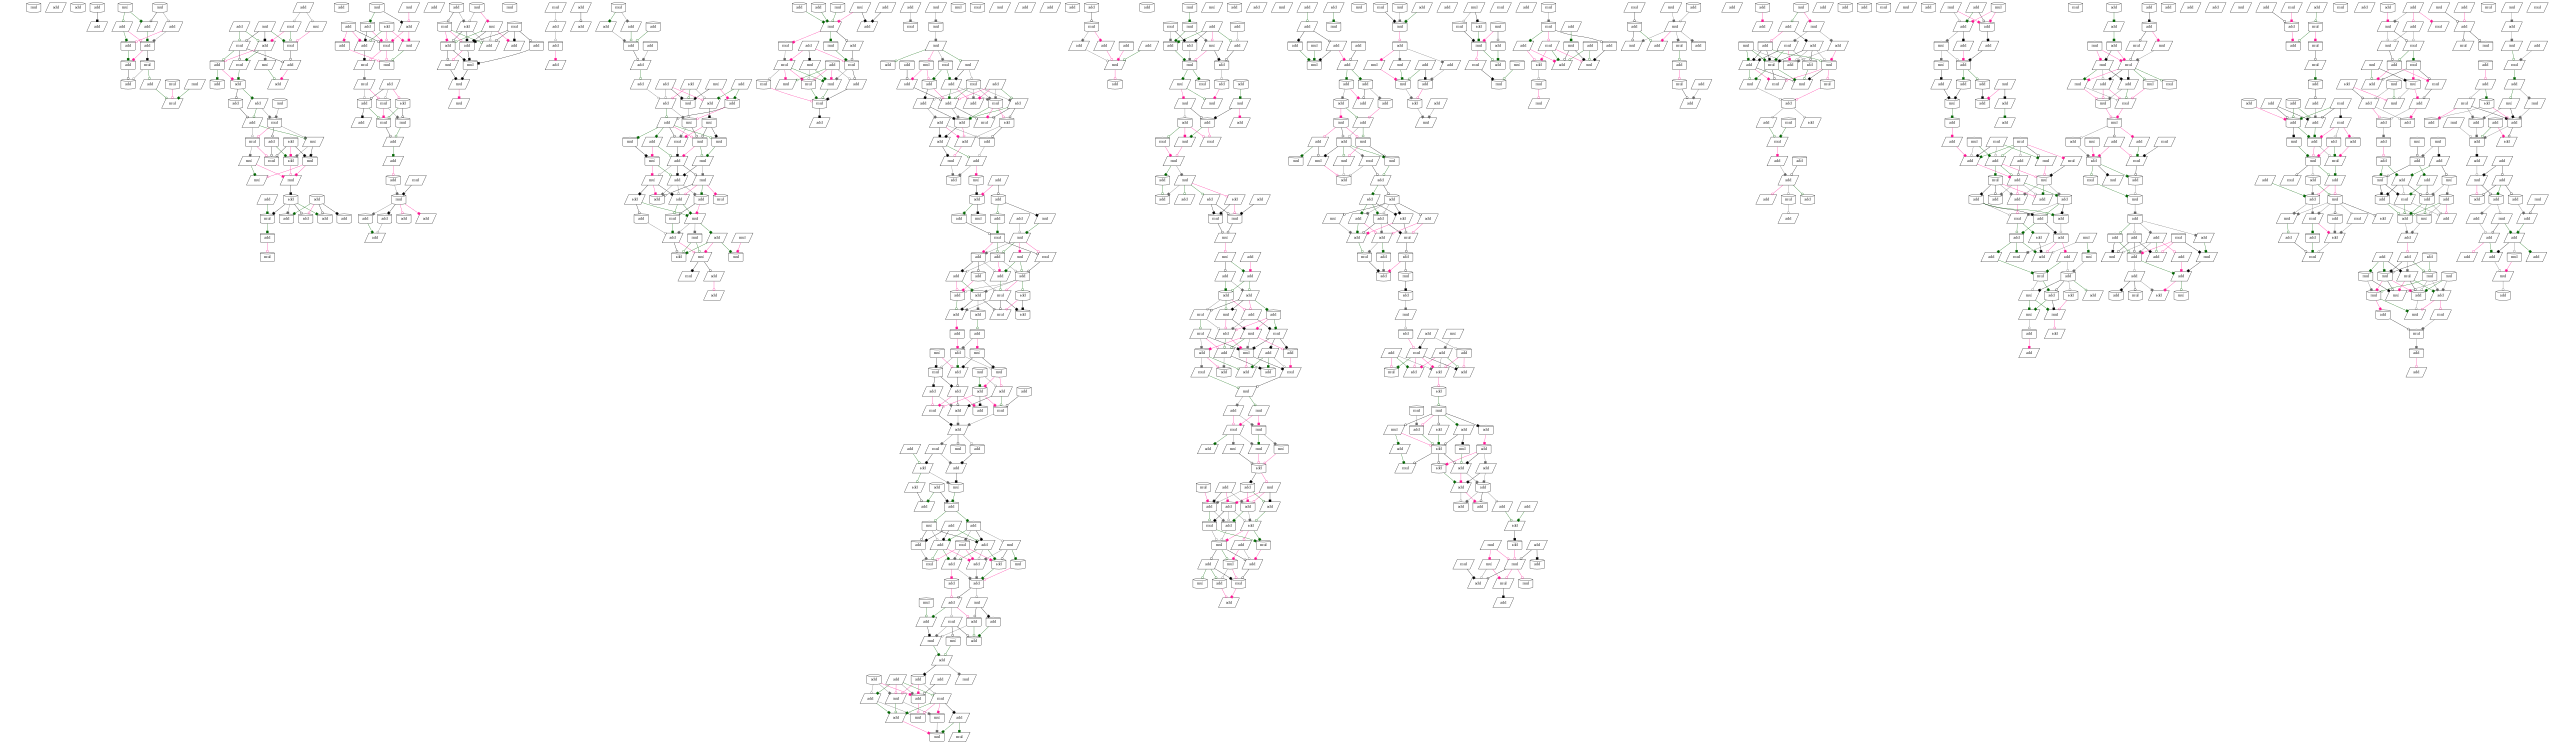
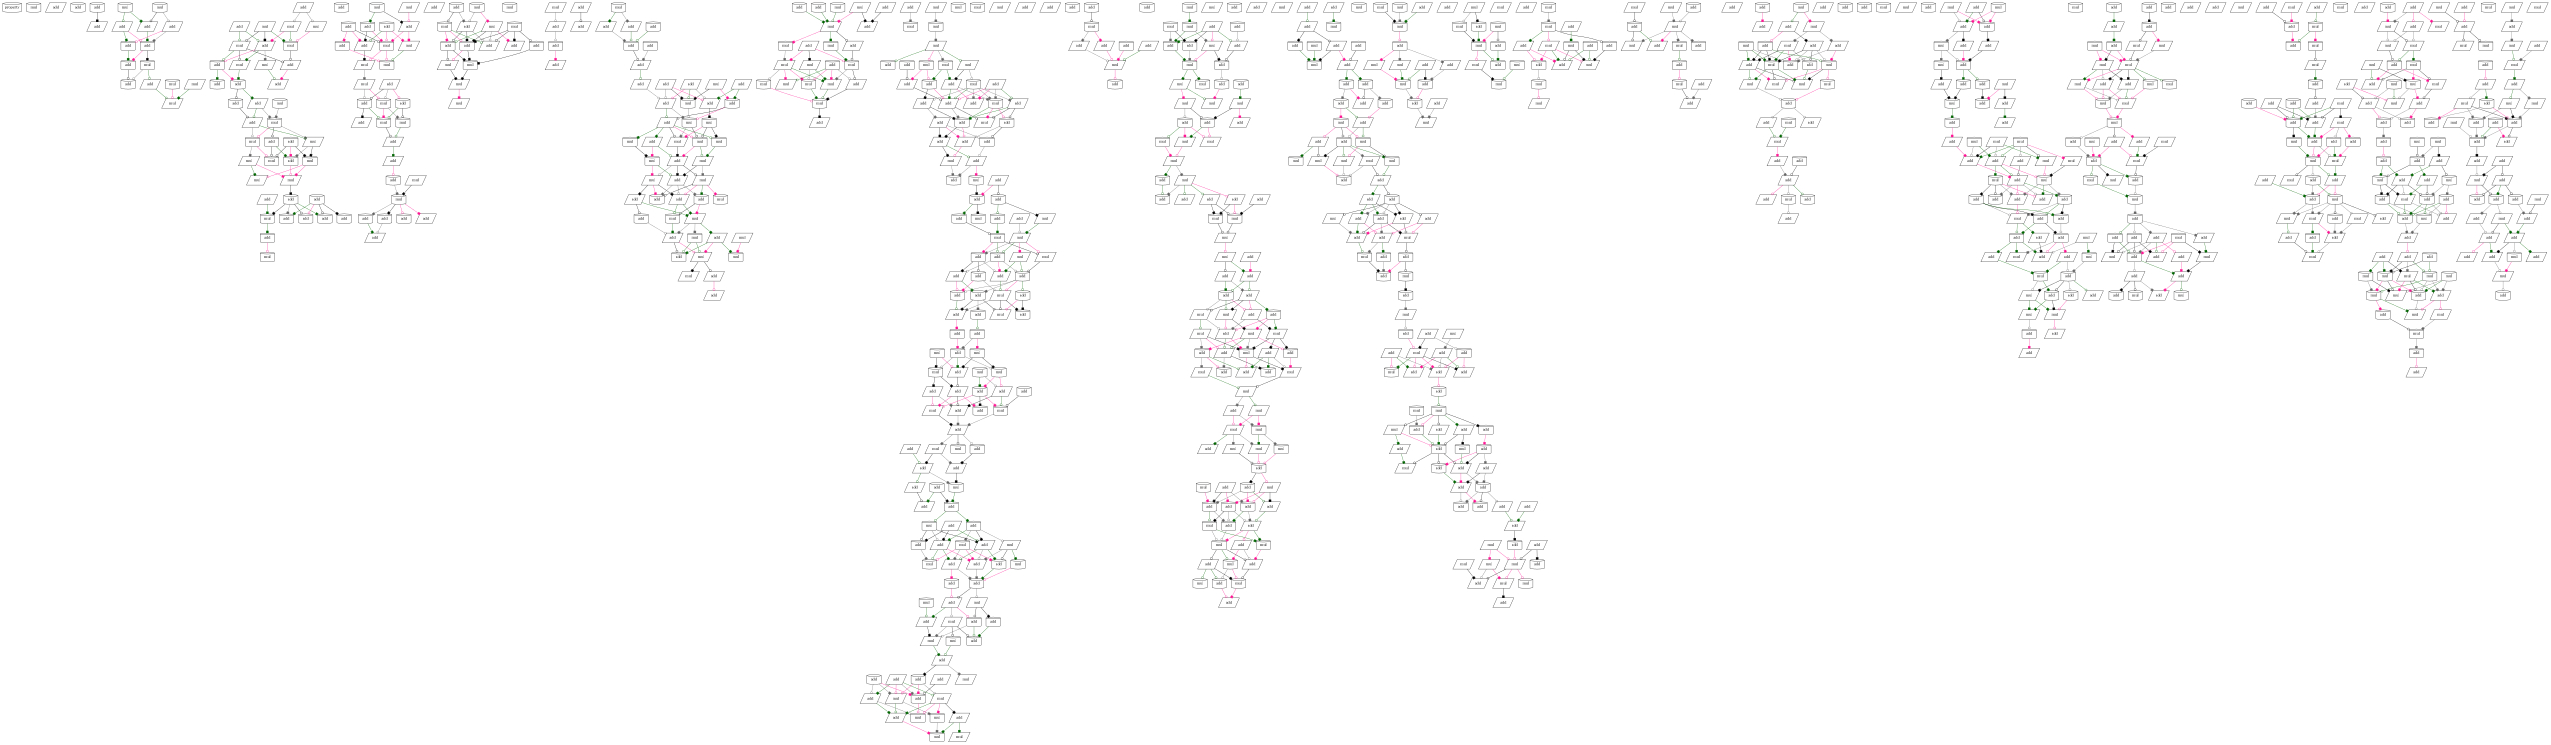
node "property": added
